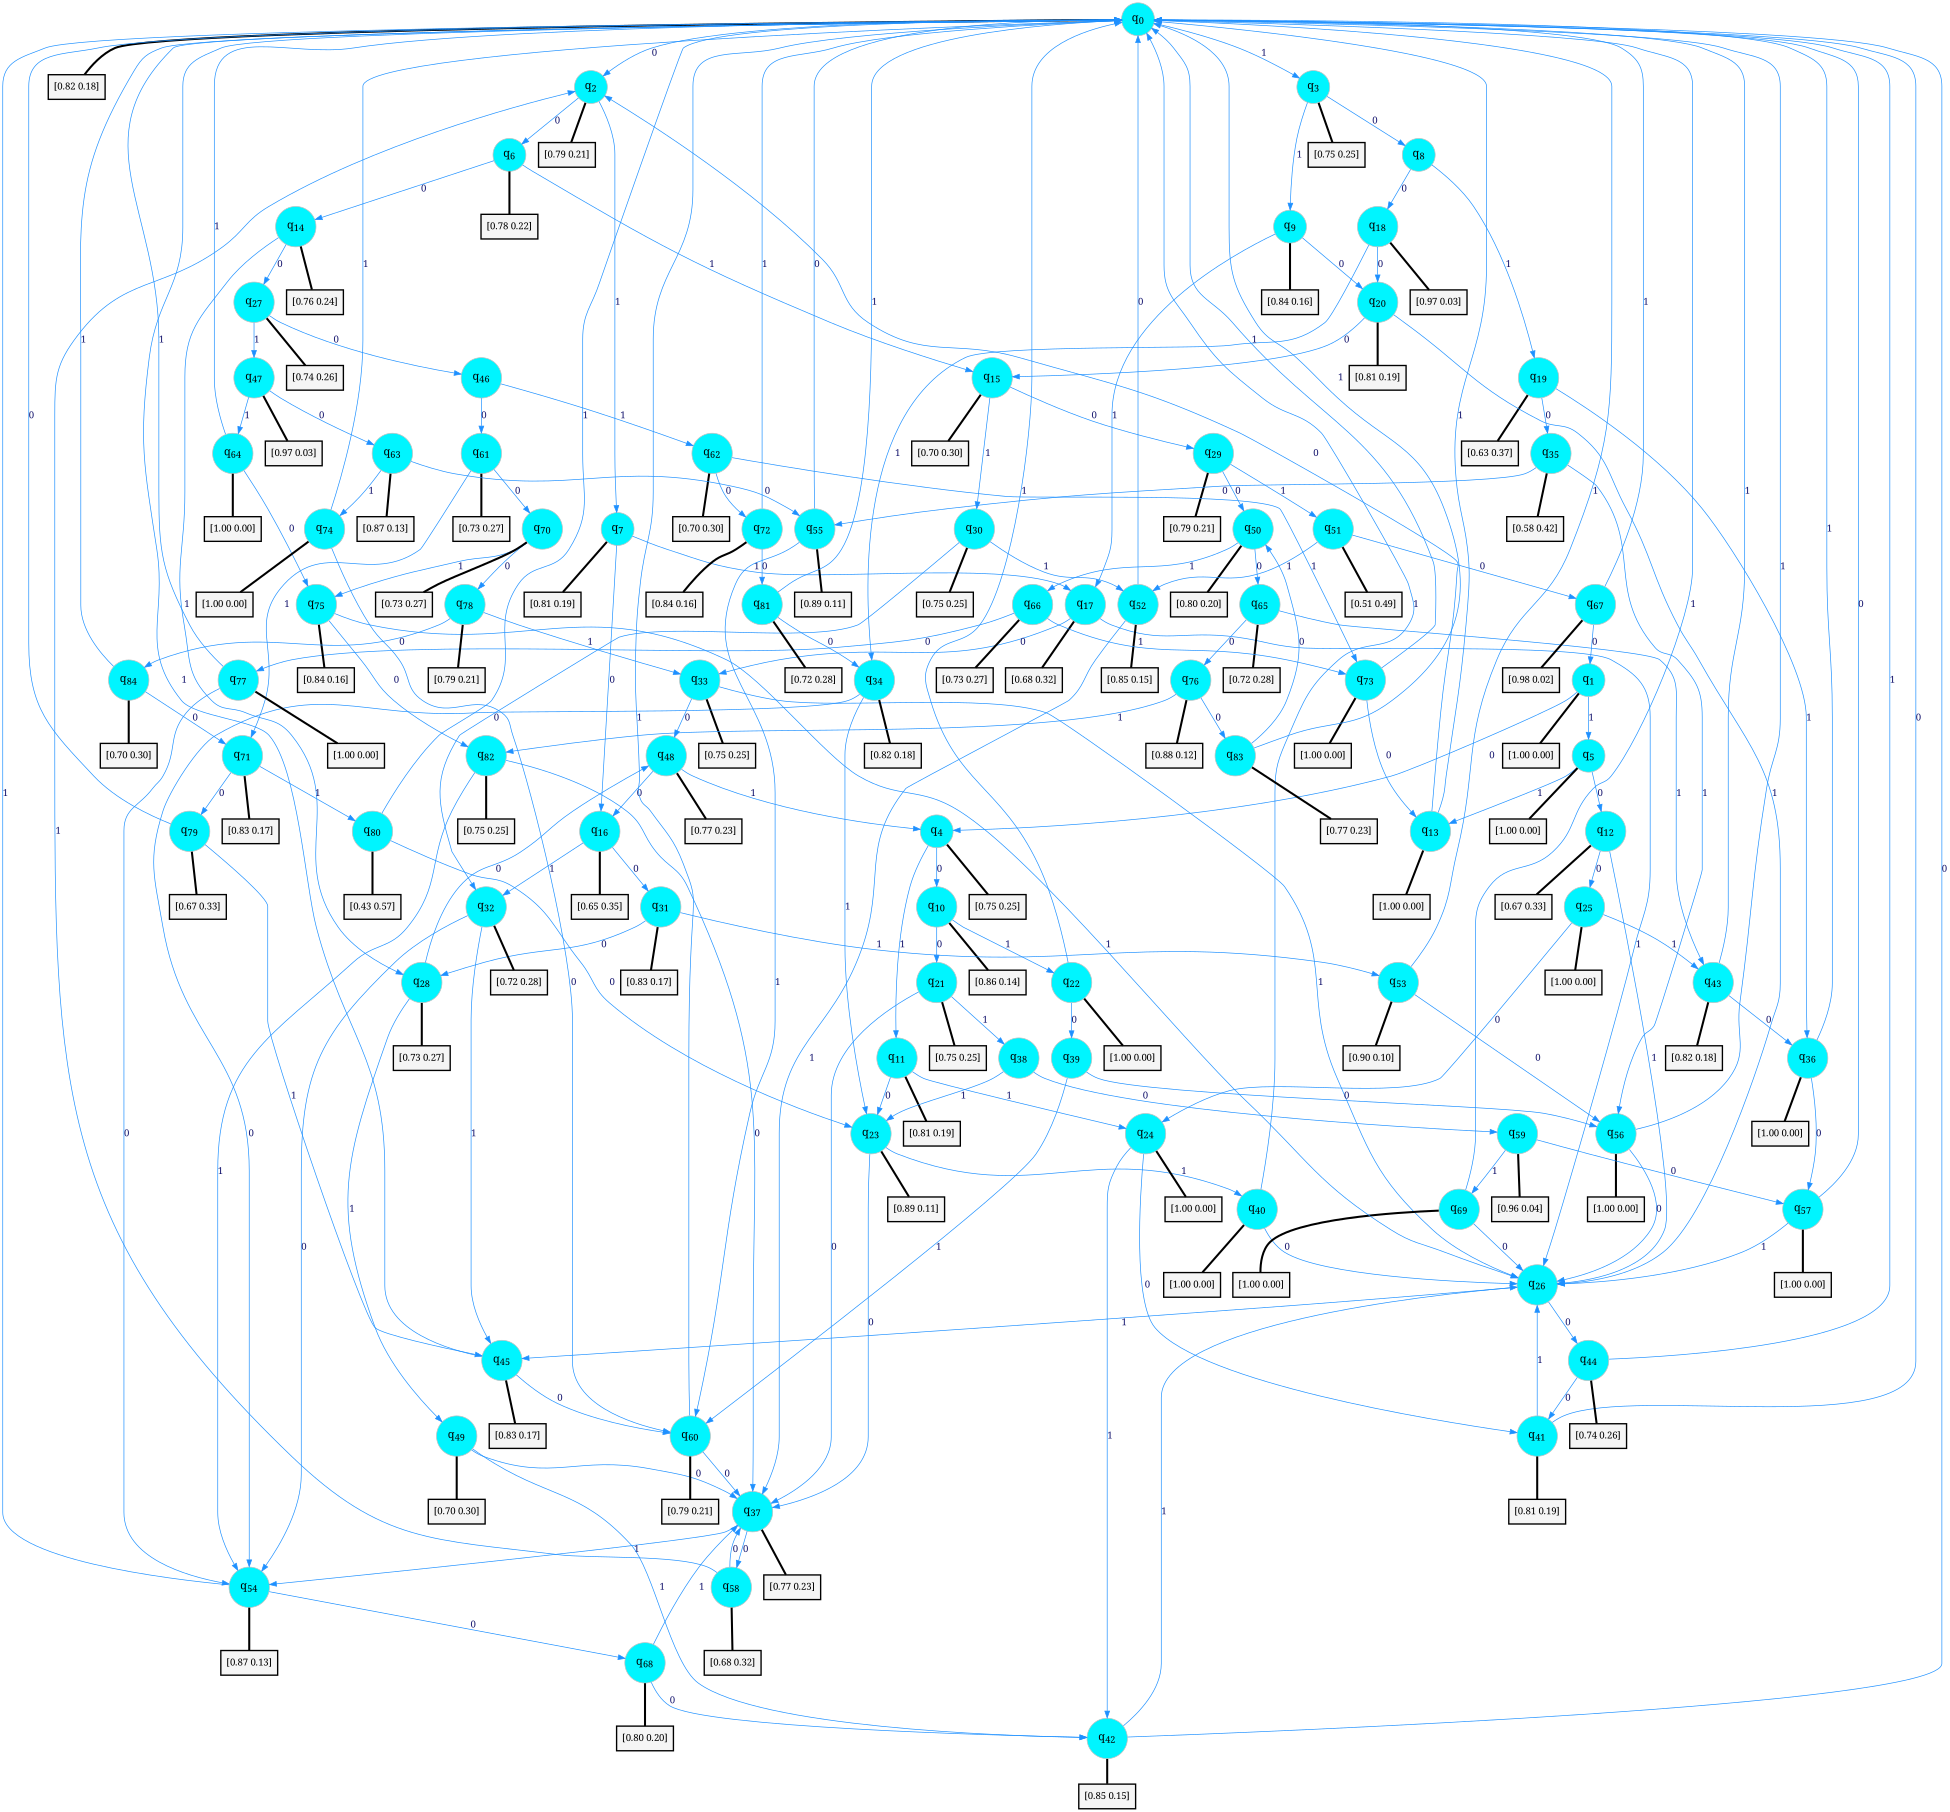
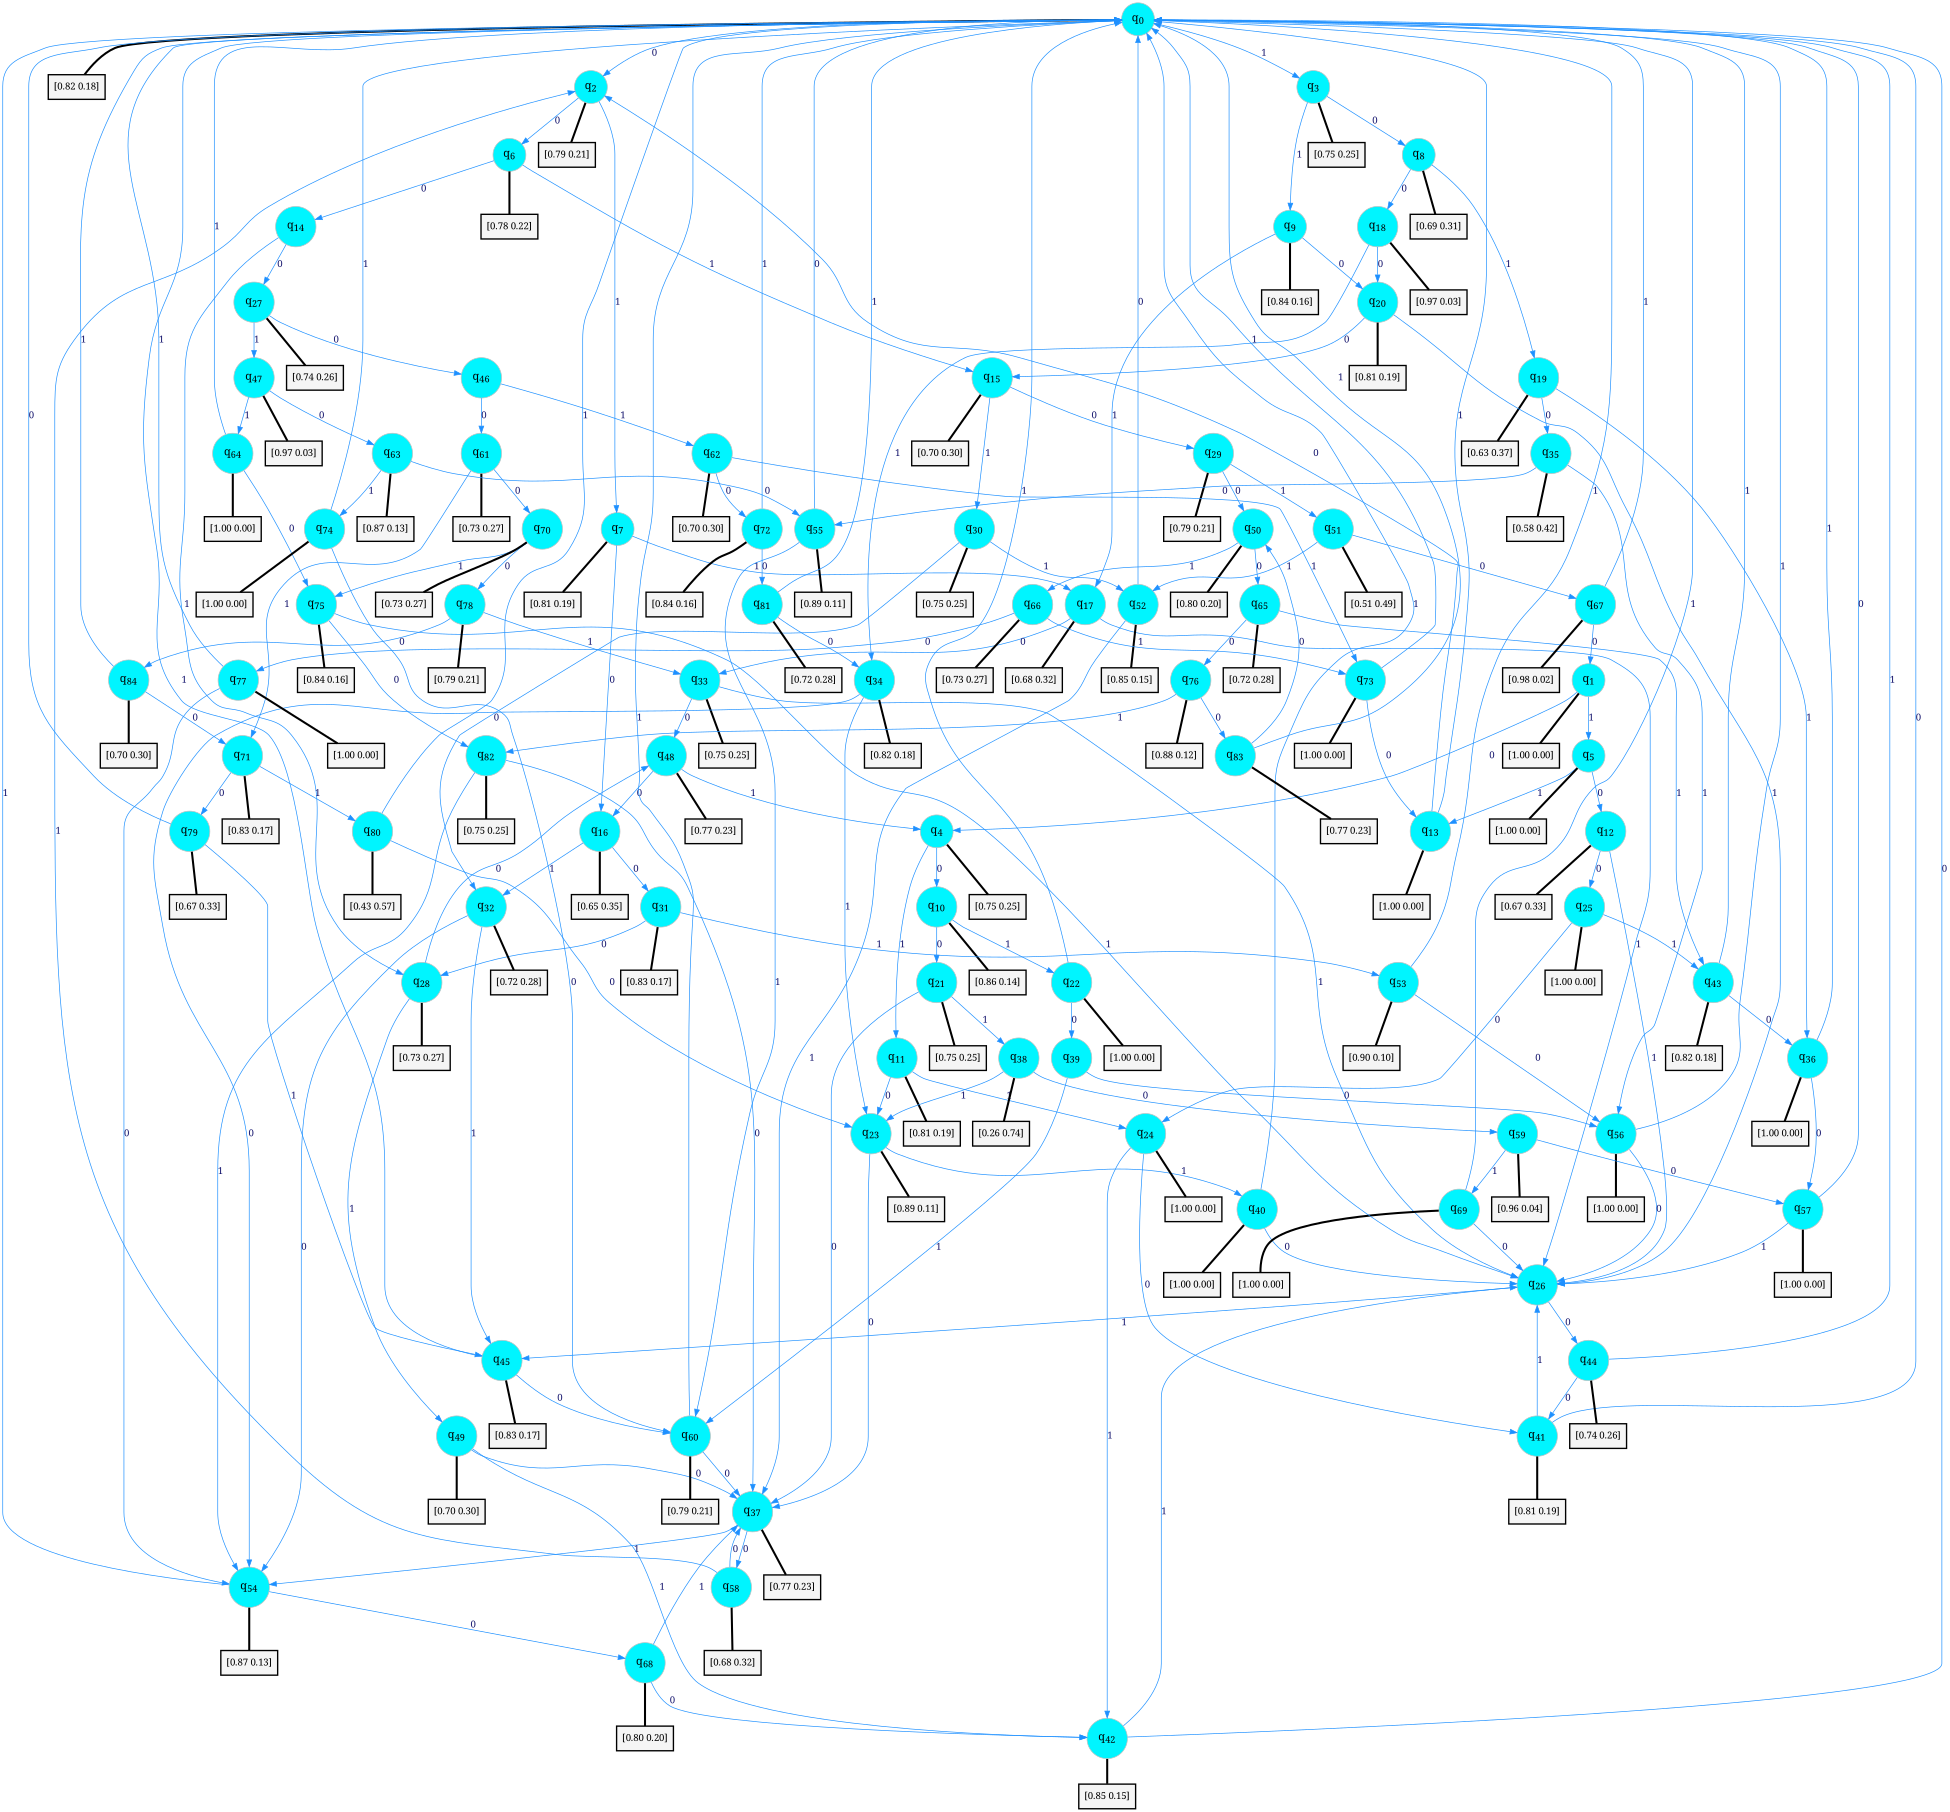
node "[0.69 0.31]": added
node "[0.76 0.24]": removed
node "[0.26 0.74]": added
